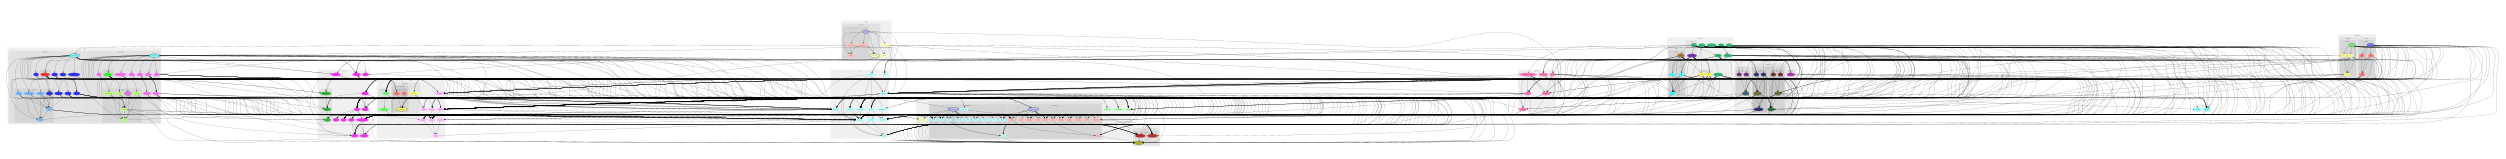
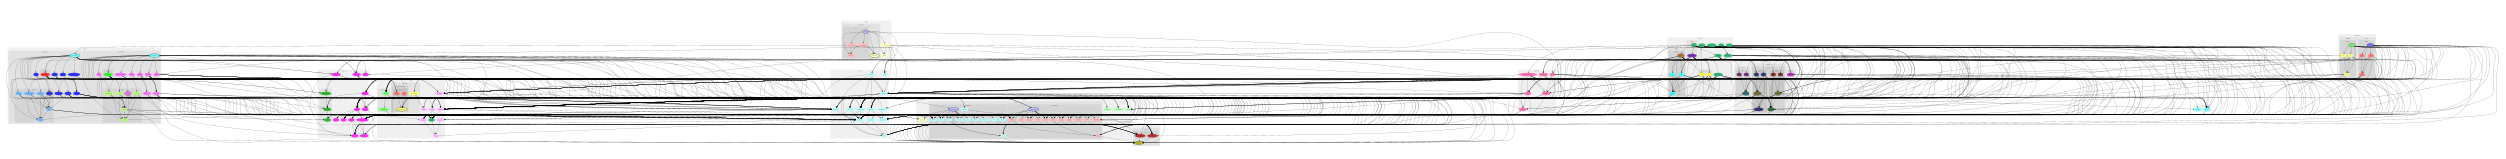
node "Value": fillcolor #ffbbff -> #33bb77
